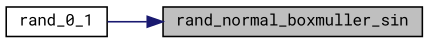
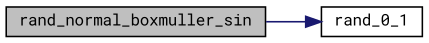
edge "rand_0_1" -> "rand_normal_boxmuller_sin": reversed
